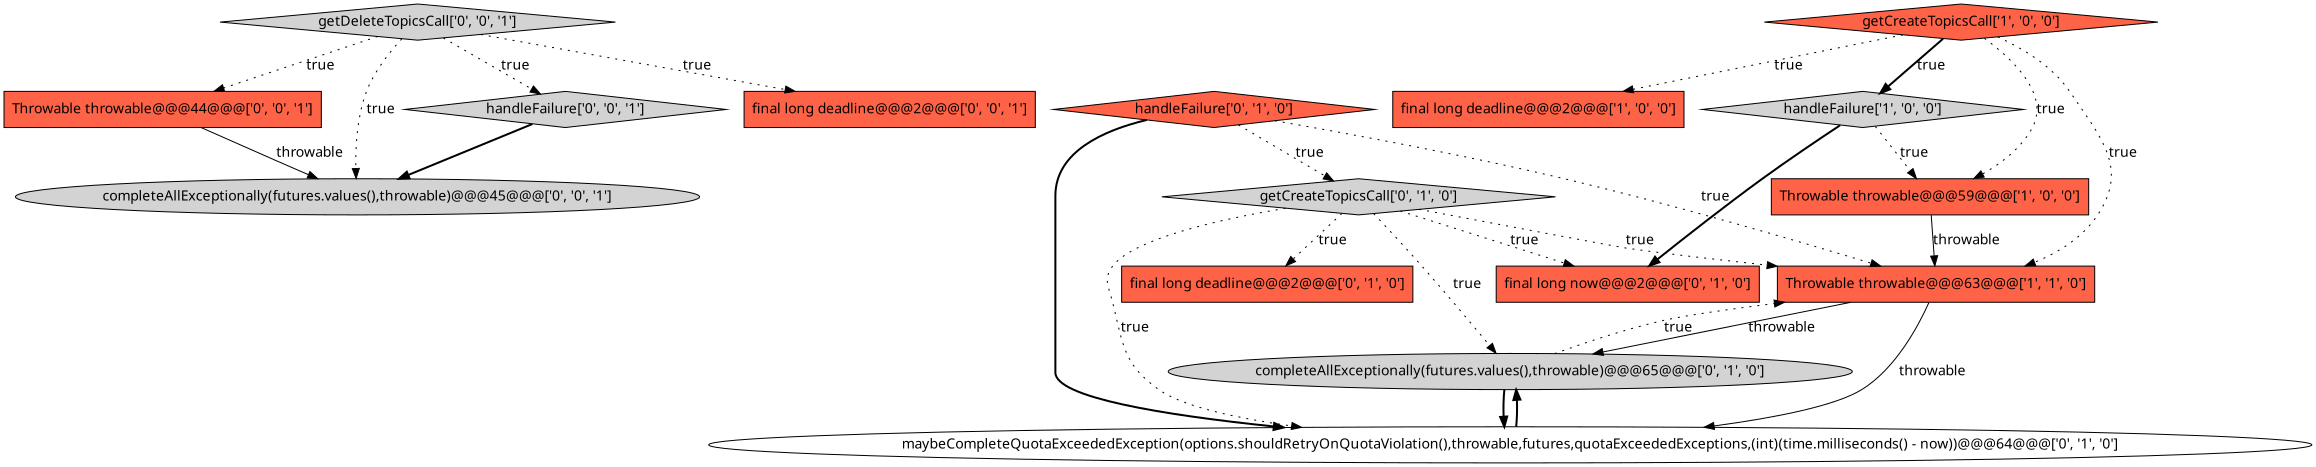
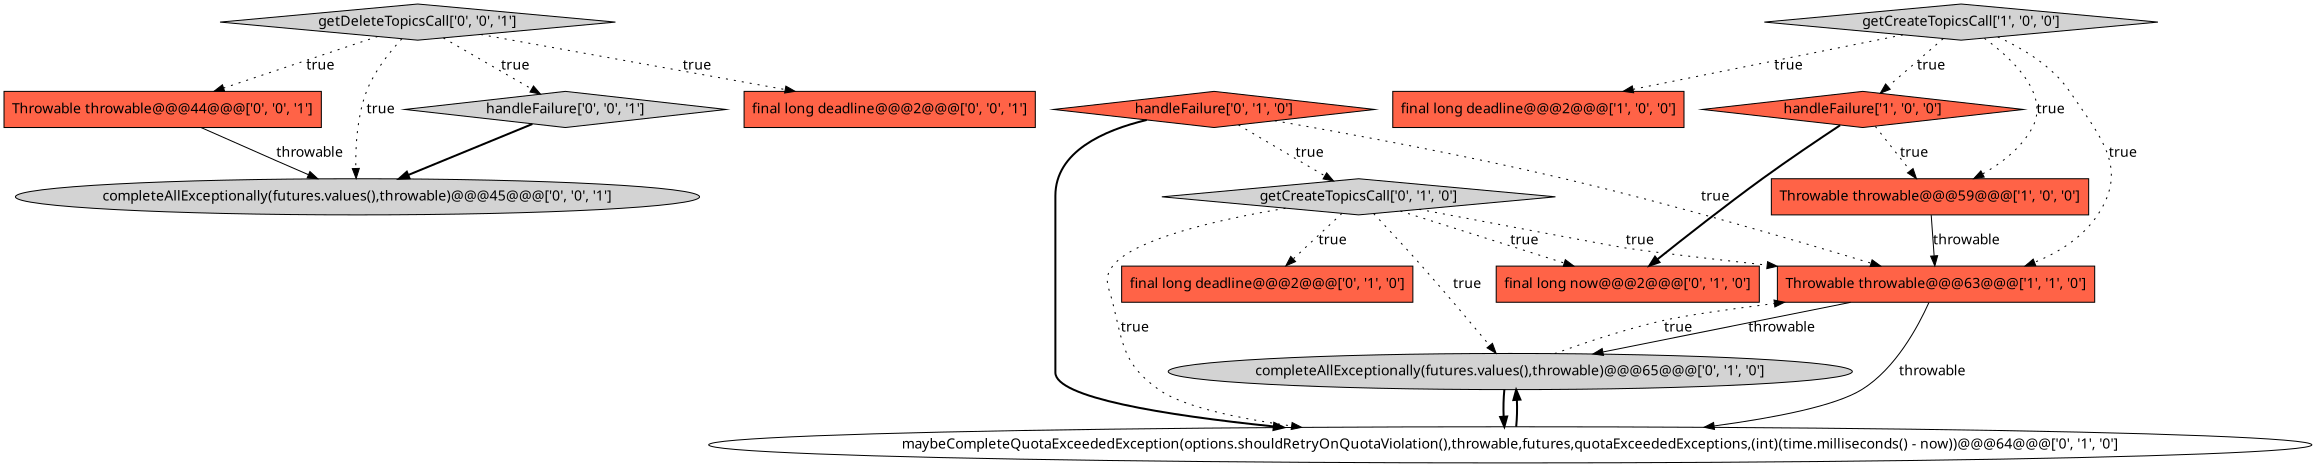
node "getCreateTopicsCall['1', '0', '0']": fillcolor tomato -> lightgray
edge "getCreateTopicsCall['1', '0', '0']" -> "handleFailure['1', '0', '0']": style bold -> dotted
node "handleFailure['1', '0', '0']": fillcolor lightgray -> tomato
